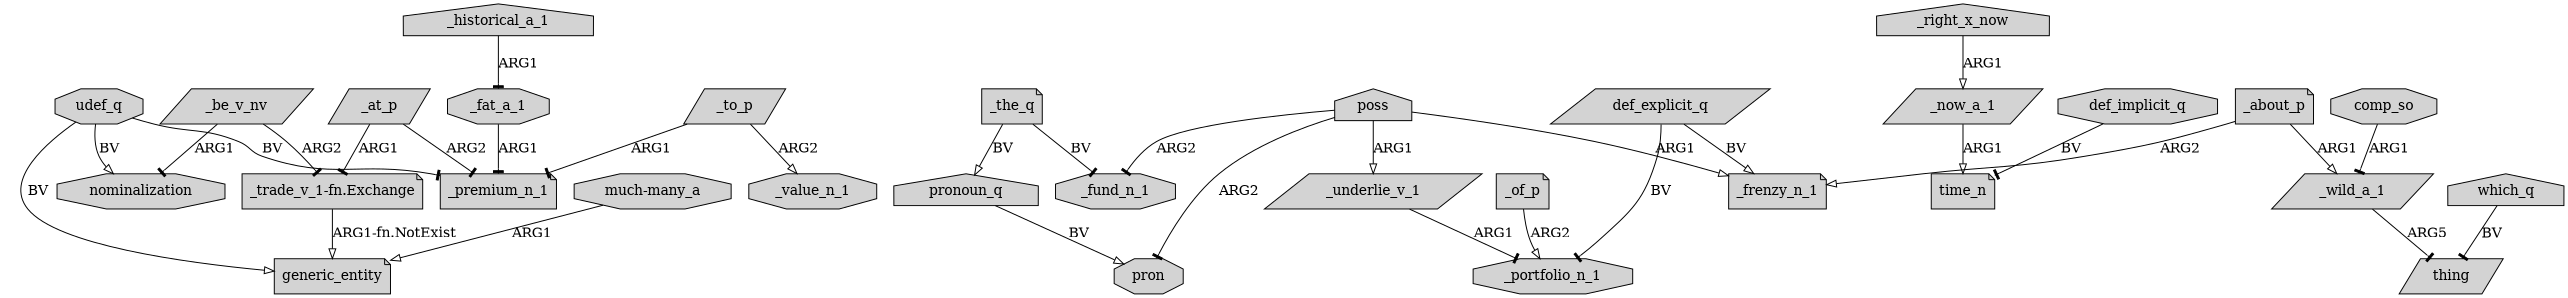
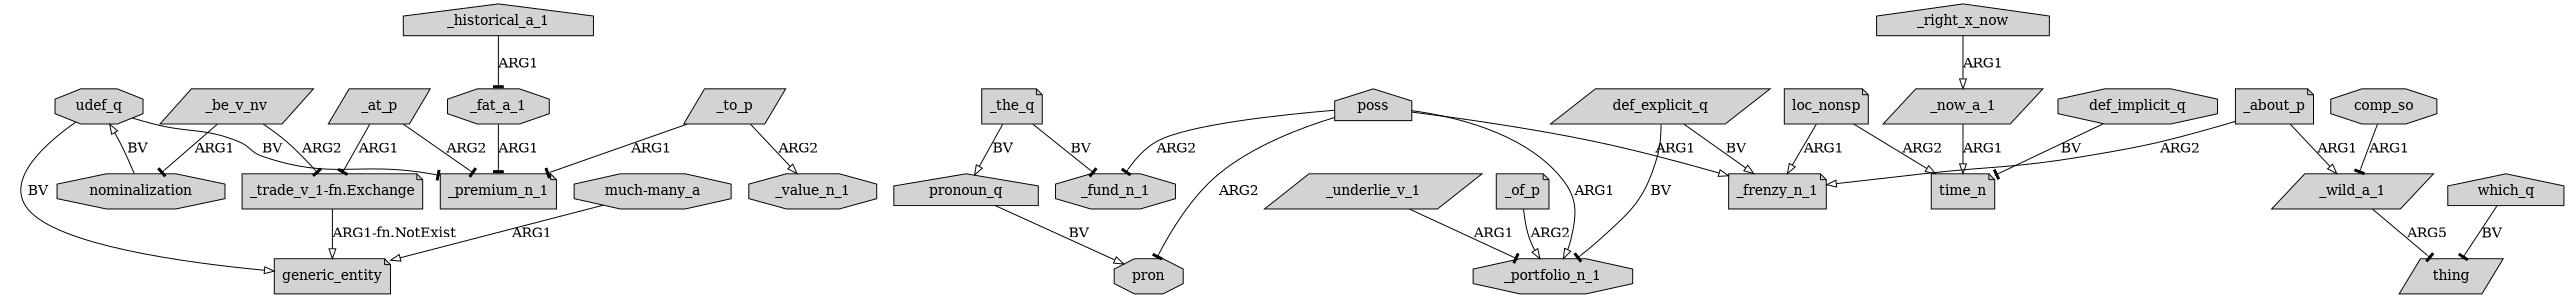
node "loc_nonsp": added
edge "poss" -> "_underlie_v_1": now "poss" -> "_portfolio_n_1"
edge "udef_q" -> "nominalization": reversed
